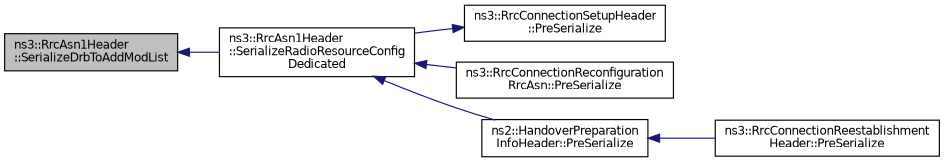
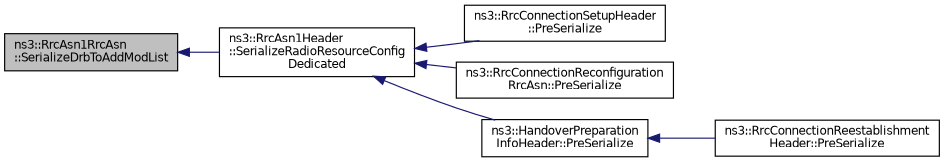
edge "ns3::RrcAsn1Header ::SerializeRadioResourceConfig Dedicated" -> "ns3::RrcConnectionSetupHeader ::PreSerialize": reversed
node "ns3::RrcAsn1Header ::SerializeDrbToAddModList": label "ns3::RrcAsn1Header ::SerializeDrbToAddModList" -> "ns3::RrcAsn1RrcAsn ::SerializeDrbToAddModList"
node "ns2::HandoverPreparation InfoHeader::PreSerialize": label "ns2::HandoverPreparation InfoHeader::PreSerialize" -> "ns3::HandoverPreparation InfoHeader::PreSerialize"
